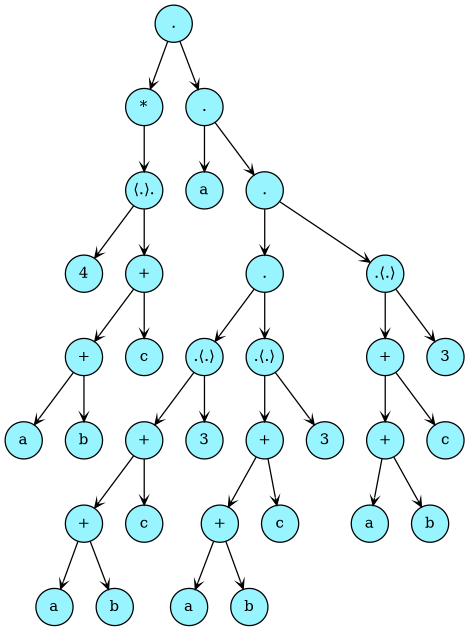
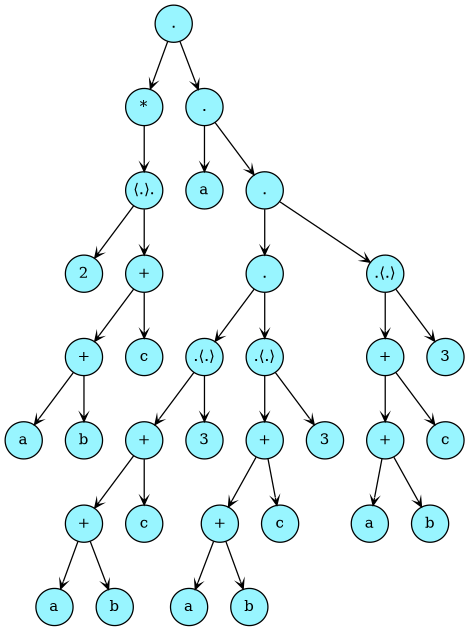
node "4": label "4" -> "2"
